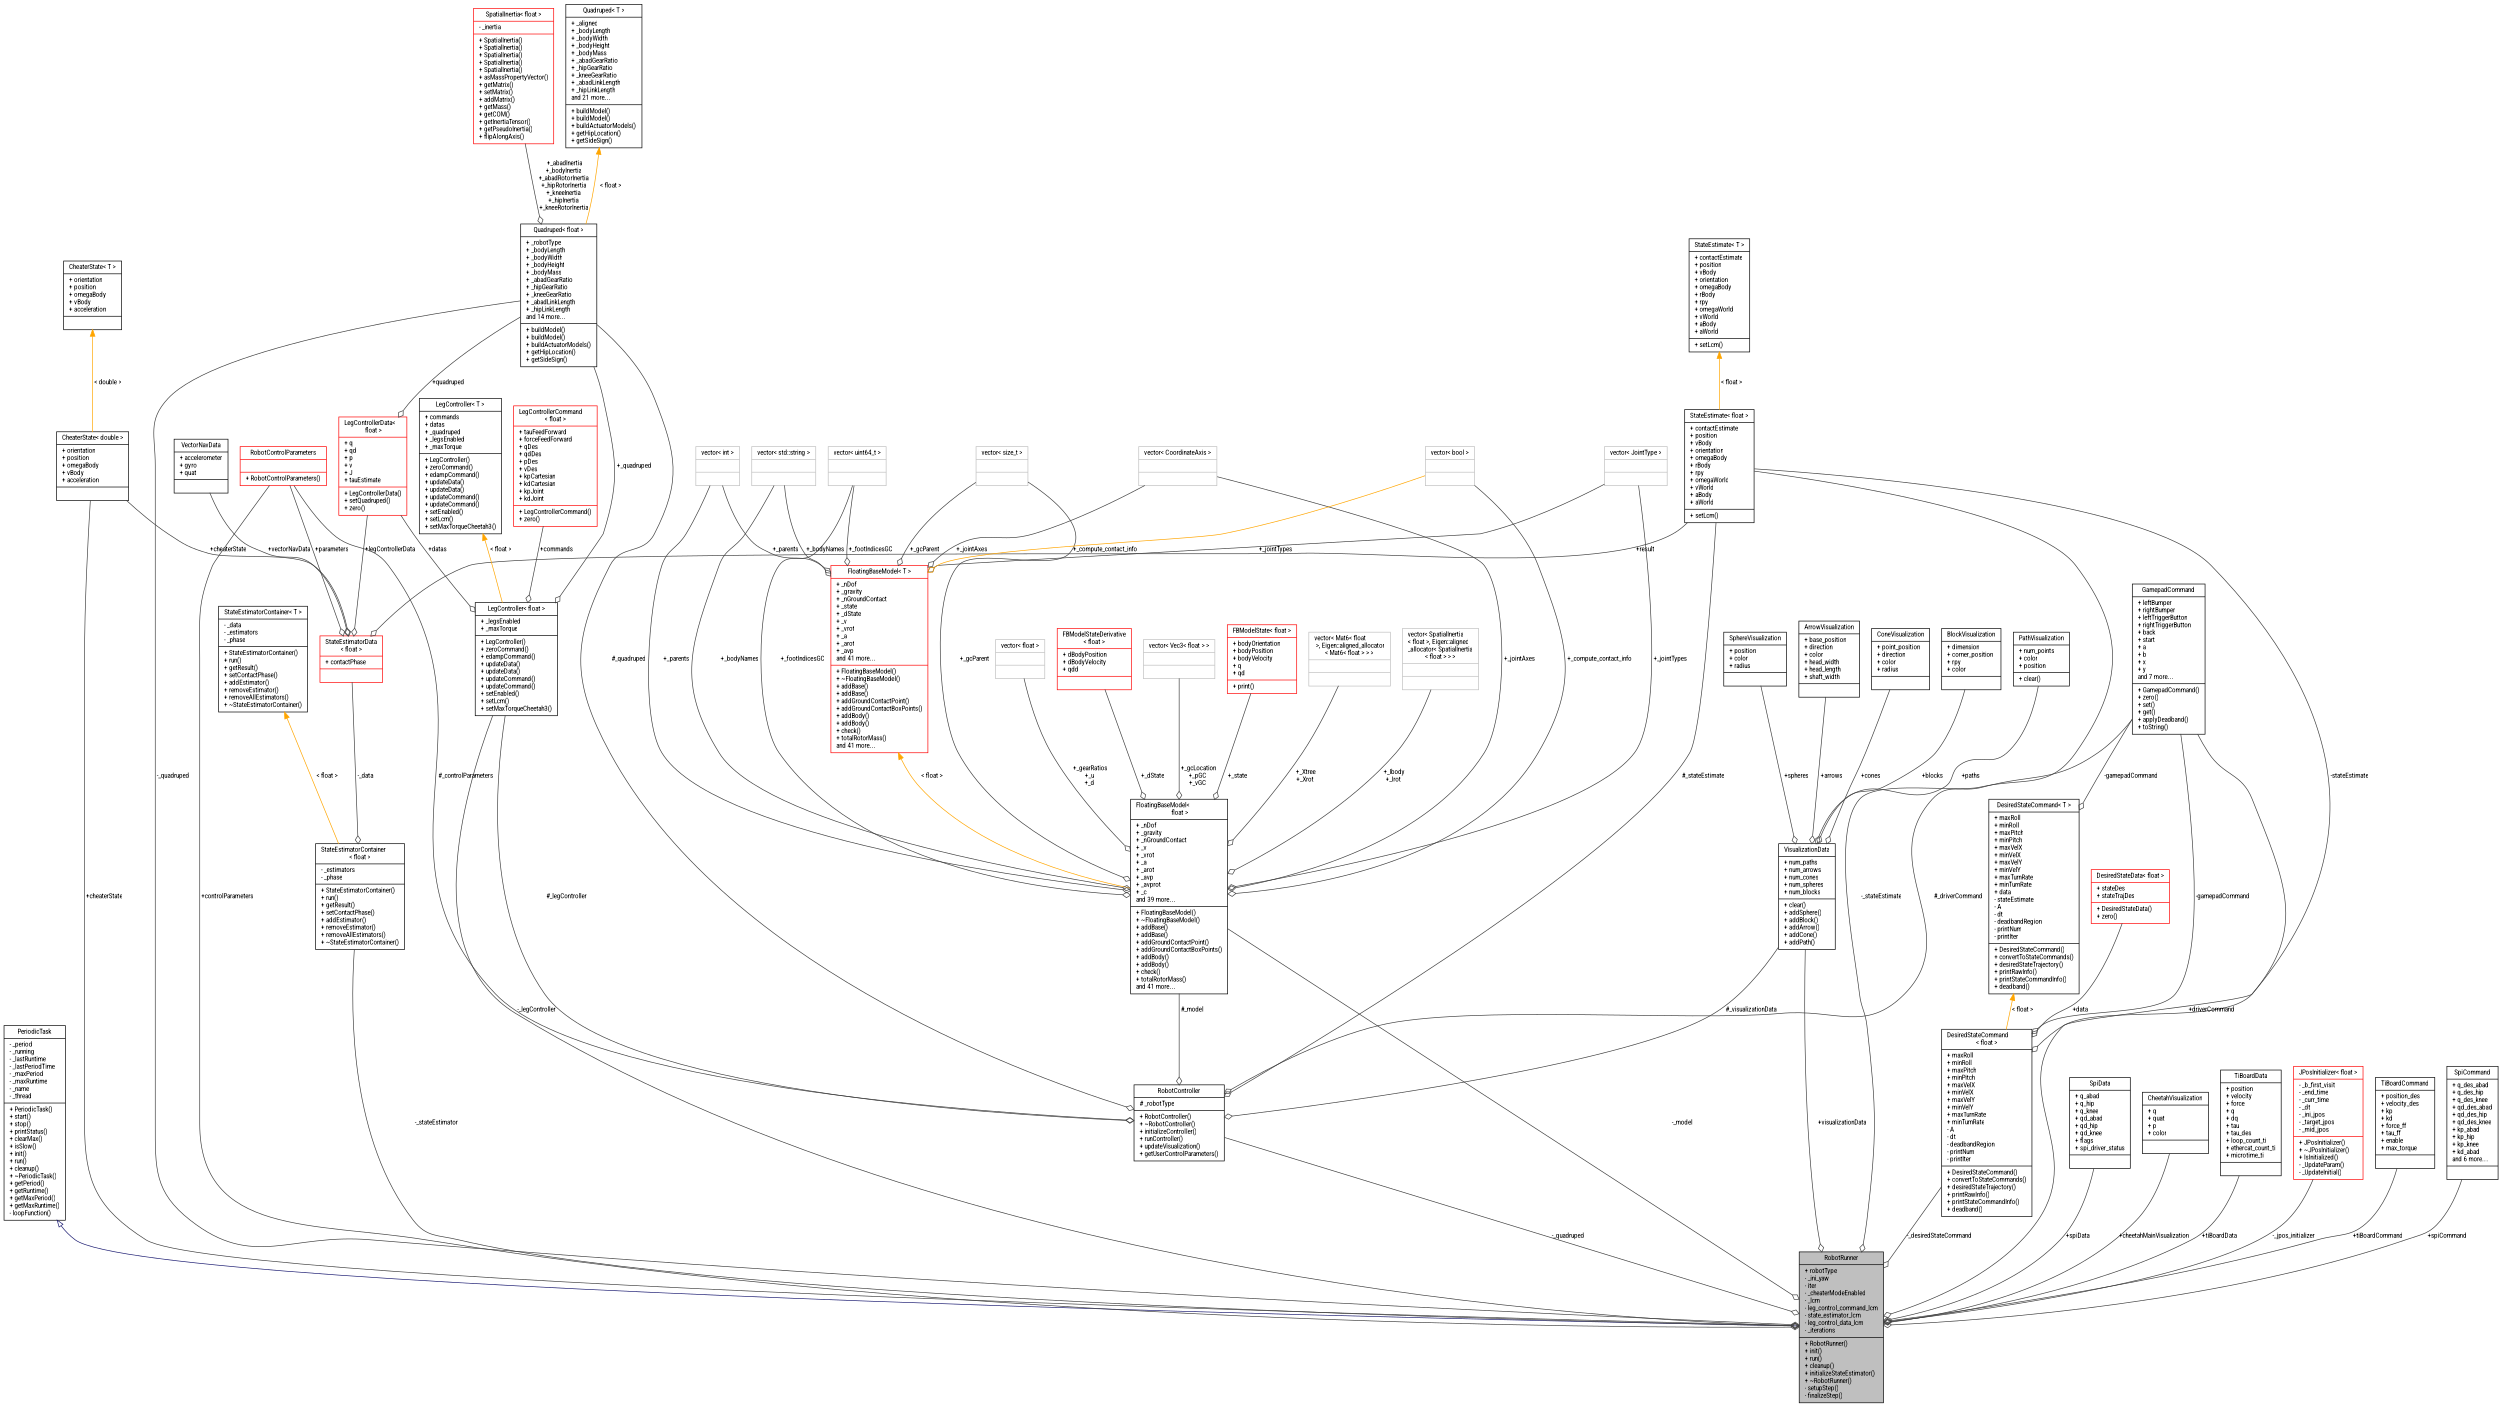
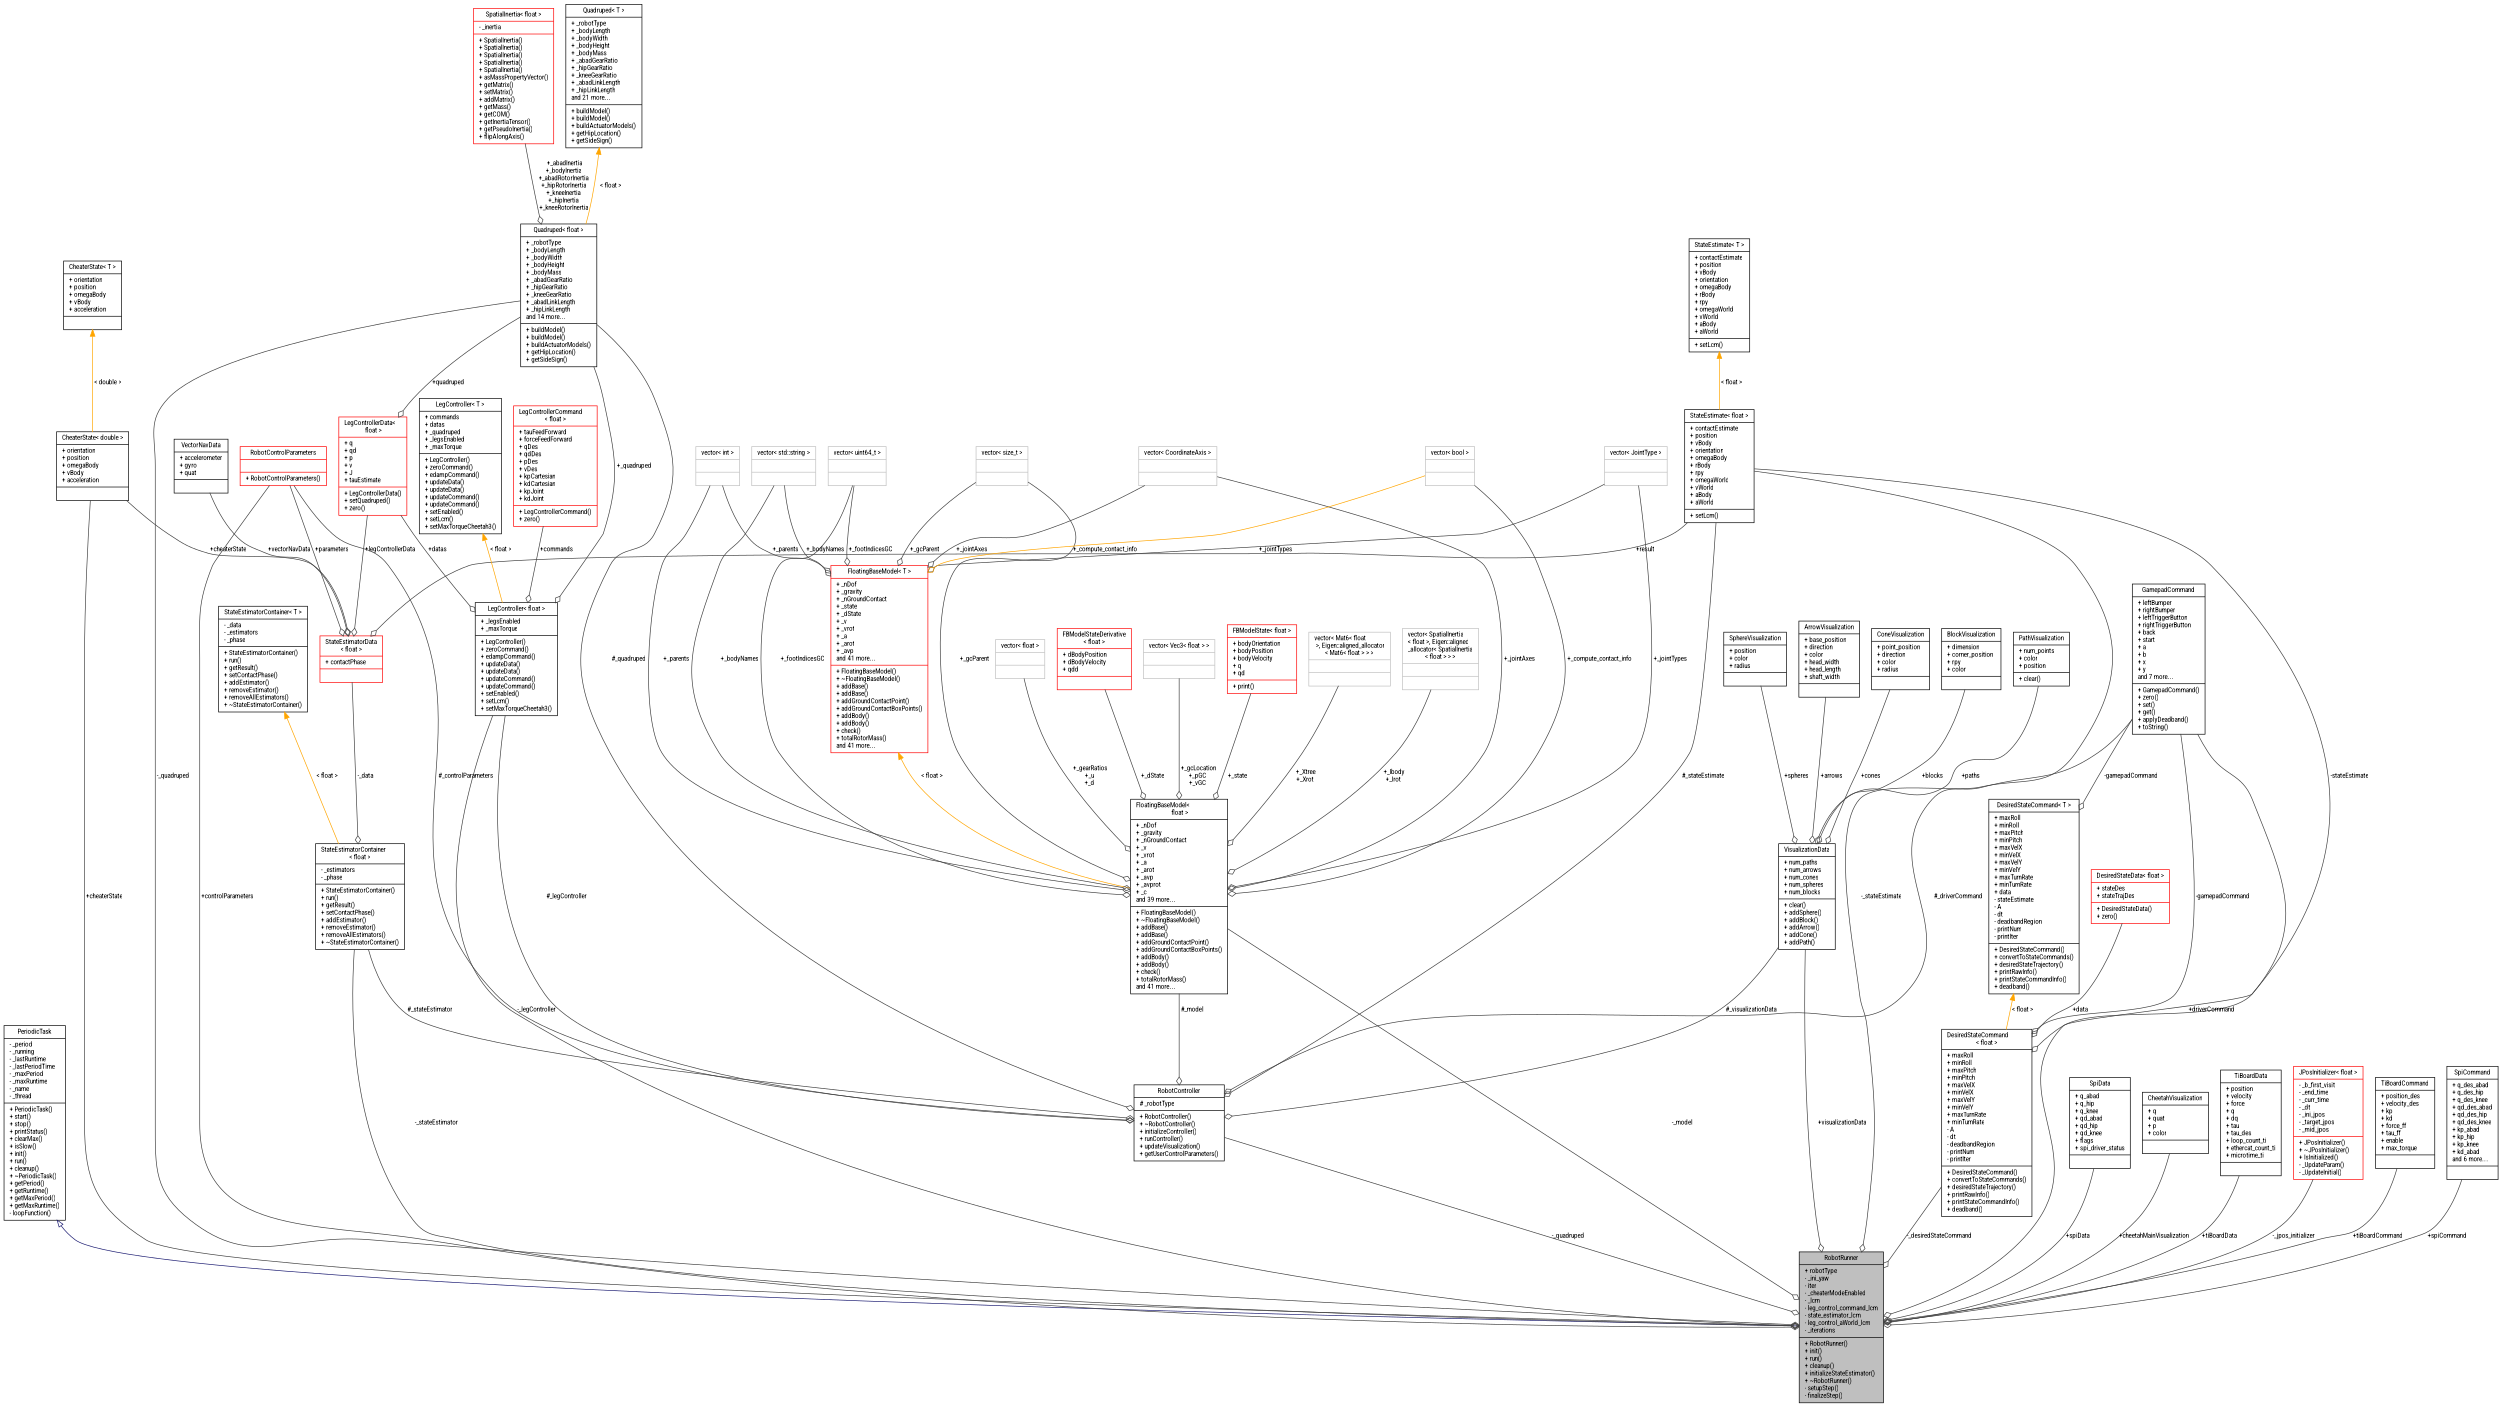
node "Quadruped< T >": text "+ _aligned" -> "+ _robotType"
edge "StateEstimatorContainer" -> "RobotController": added, label "#_stateEstimator"
node "RobotRunner": text "- leg_control_data_lcm" -> "- leg_control_aWorld_lcm"
